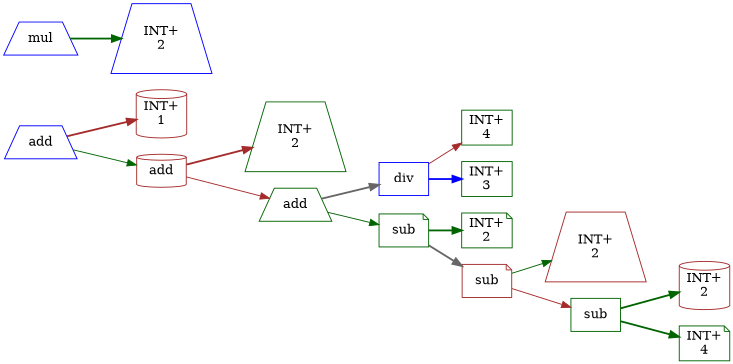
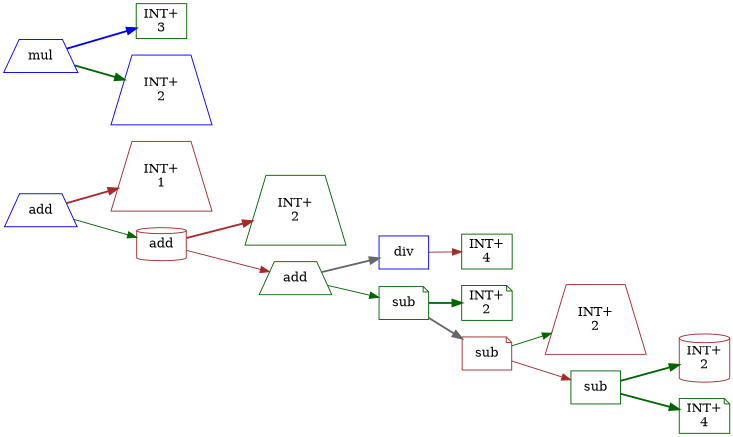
node "INT+ 1": shape cylinder -> trapezium
edge "div" -> "INT+ 3": now "mul" -> "INT+ 3"
